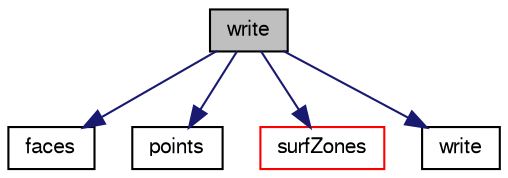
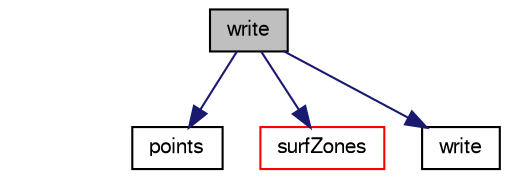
node "faces": removed
